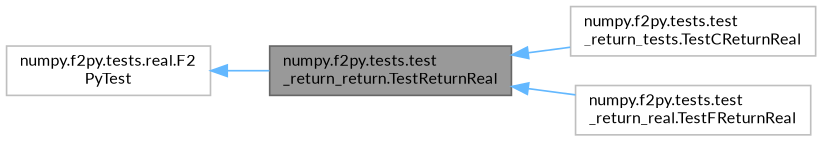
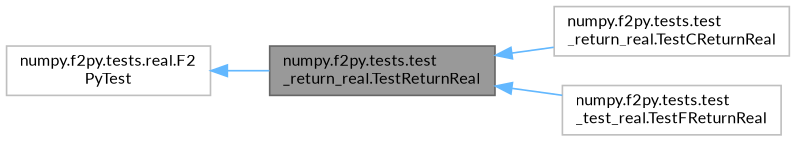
node "numpy.f2py.tests.test _return_tests.TestCReturnReal": label "numpy.f2py.tests.test _return_tests.TestCReturnReal" -> "numpy.f2py.tests.test _return_real.TestCReturnReal"
node "numpy.f2py.tests.test _return_return.TestReturnReal": label "numpy.f2py.tests.test _return_return.TestReturnReal" -> "numpy.f2py.tests.test _return_real.TestReturnReal"
node "numpy.f2py.tests.test _return_real.TestFReturnReal": label "numpy.f2py.tests.test _return_real.TestFReturnReal" -> "numpy.f2py.tests.test _test_real.TestFReturnReal"
